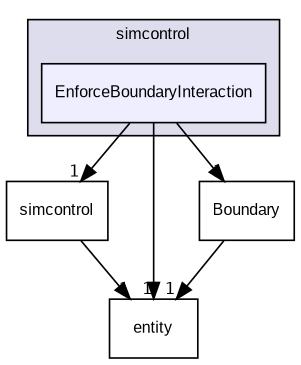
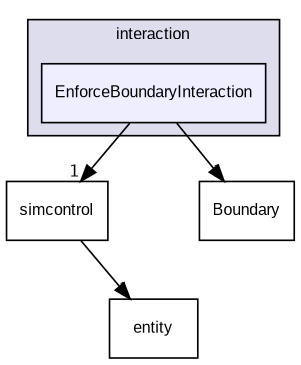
cluster "simcontrol": label "simcontrol" -> "interaction"
edge "EnforceBoundaryInteraction" -> "entity": removed
edge "Boundary" -> "entity": removed
